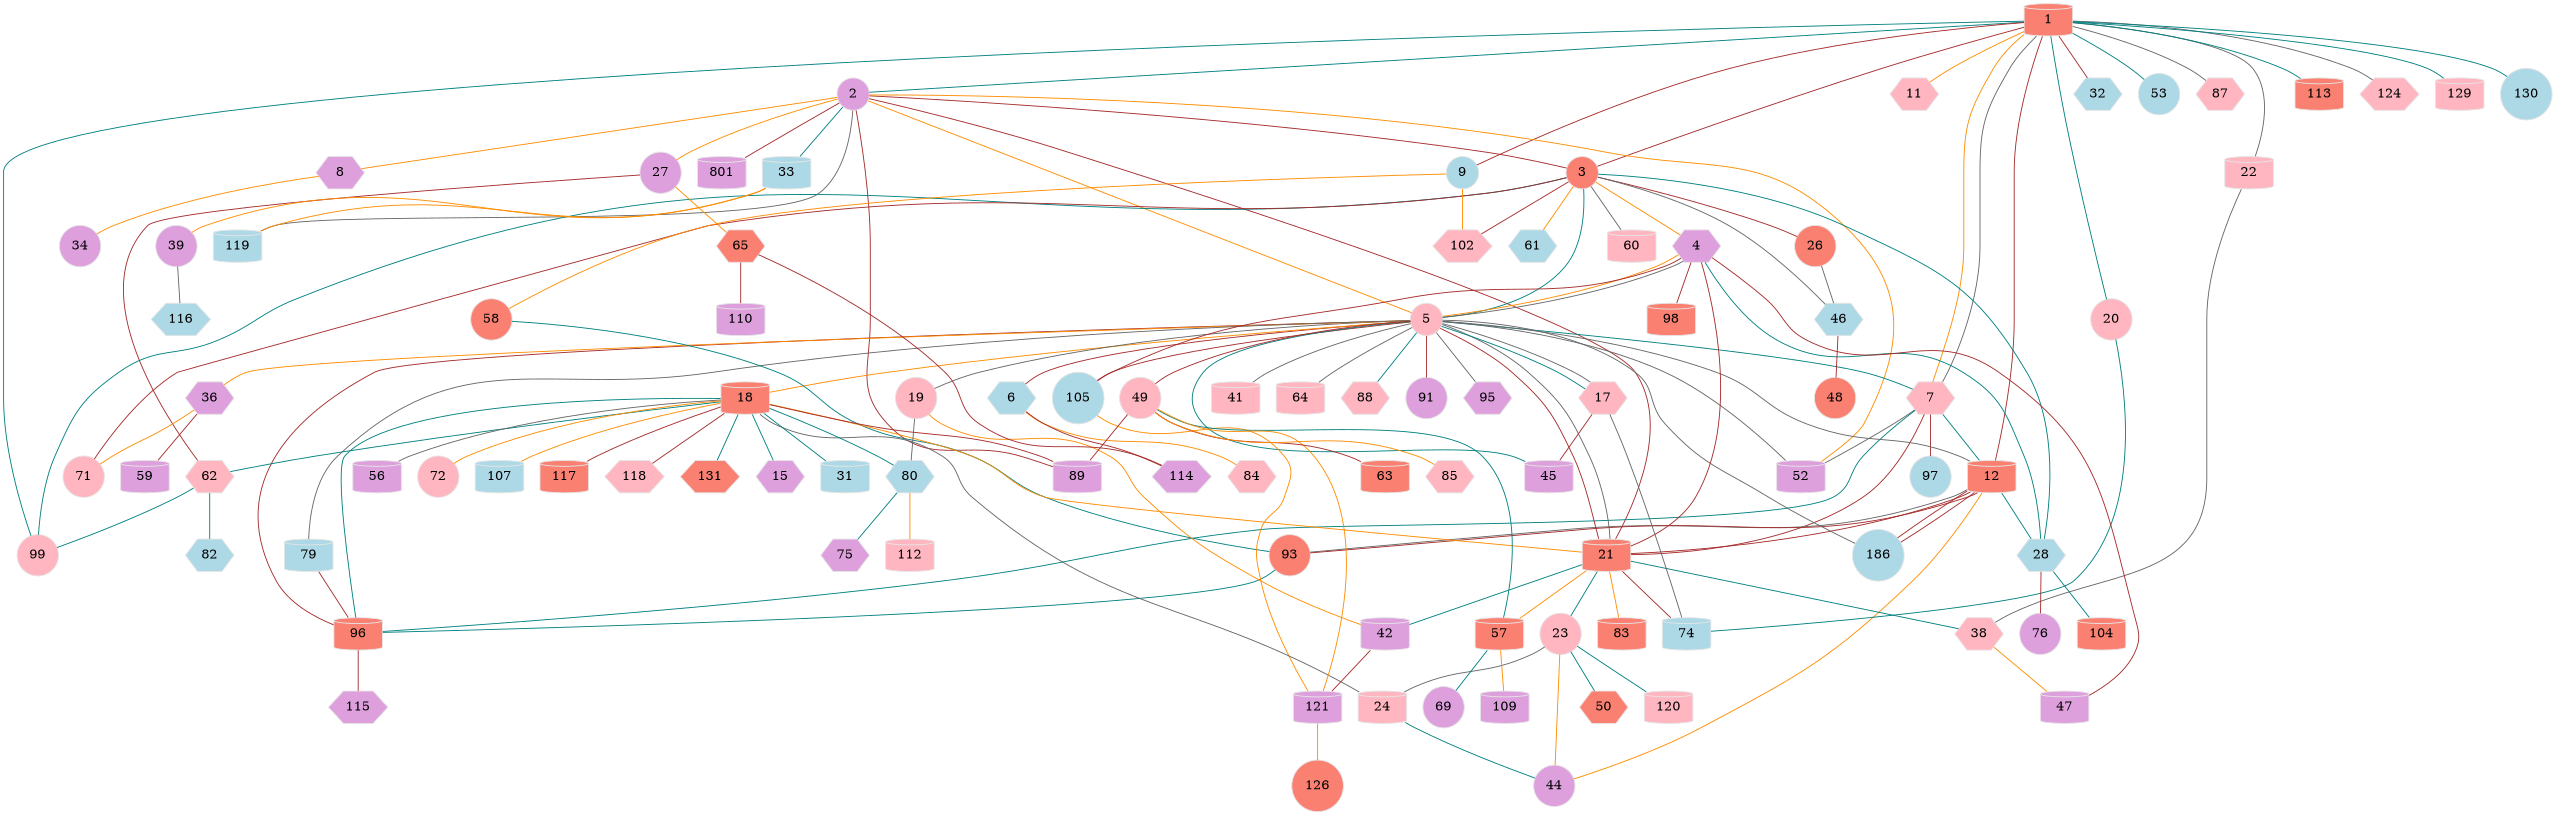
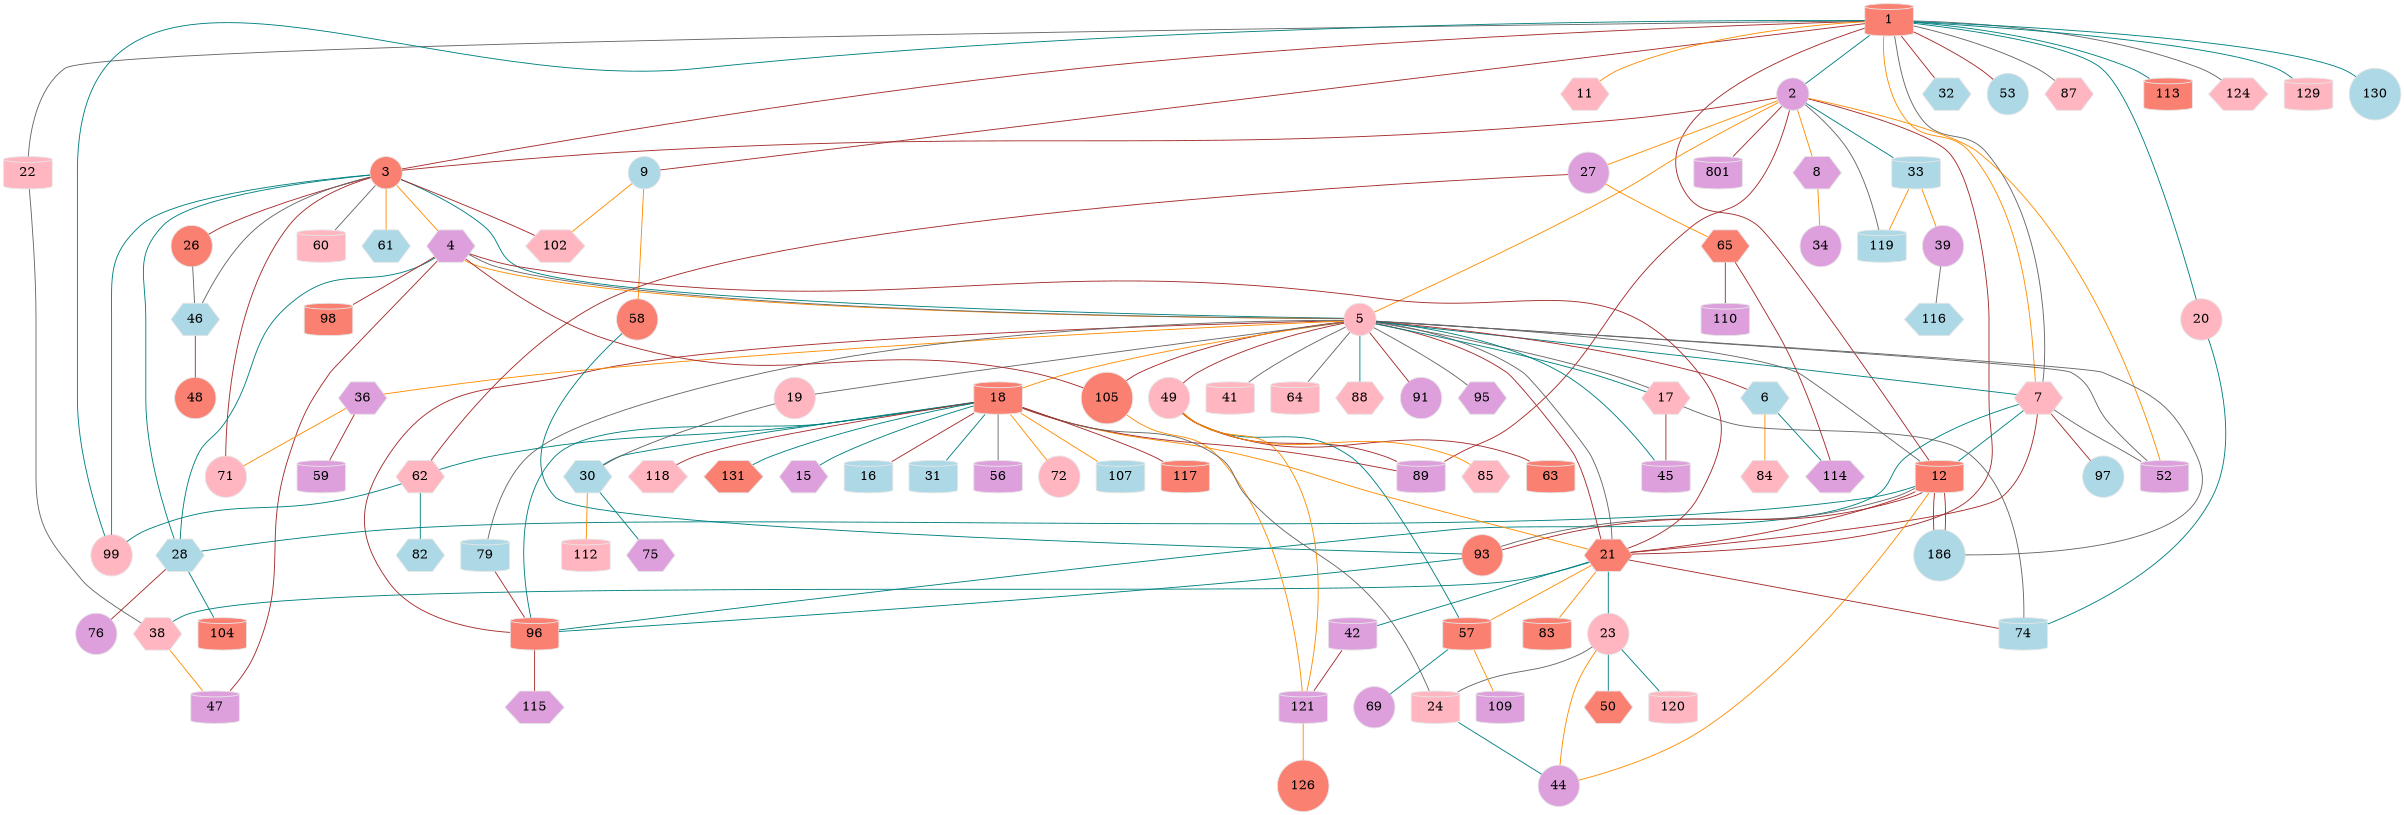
edge "1" -- "53": color teal -> brown
node "105": fillcolor lightblue -> salmon
edge "6" -- "114": color brown -> teal
node "16": added
node "80": label "80" -> "30"
edge "19" -- "42": removed
node "21": shape cylinder -> hexagon
